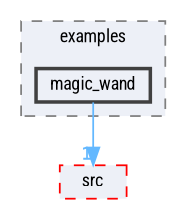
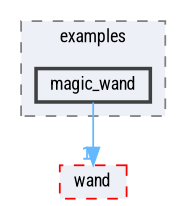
node "src": label "src" -> "wand"
